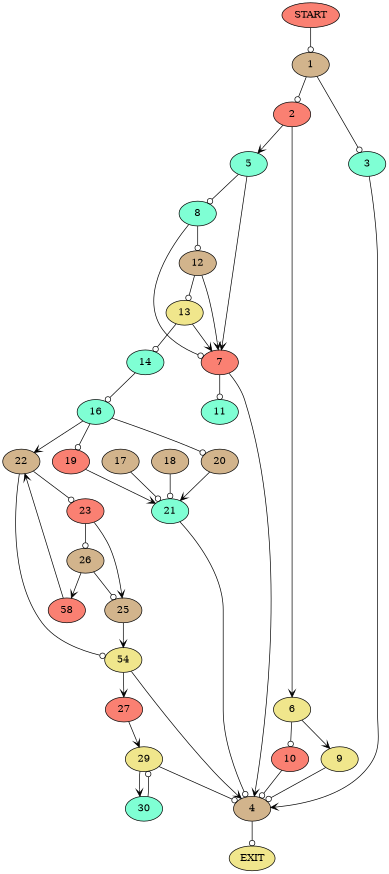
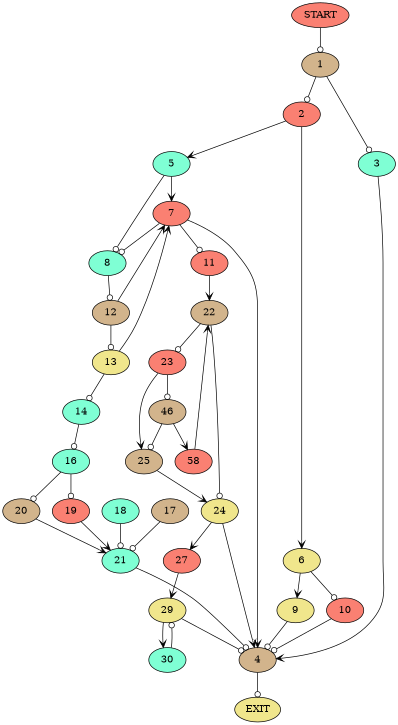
edge "8" -> "7": reversed
node "11": fillcolor aquamarine -> salmon
edge "16" -> "22": now "11" -> "22"
node "18": fillcolor tan -> aquamarine
node "26": label "26" -> "46"
node "54": label "54" -> "24"
